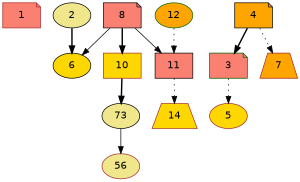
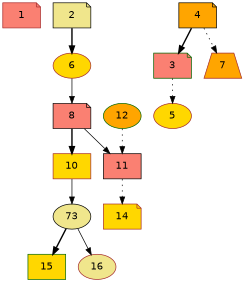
node "2": shape ellipse -> note
edge "8" -> "6": reversed
node "6": color black -> brown
edge "10" -> "73": style bold -> solid
node "14": shape trapezium -> note
node "56": label "56" -> "16"
node "15": added
